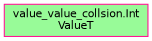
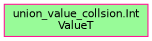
node "value_value_collsion.Int ValueT": label "value_value_collsion.Int ValueT" -> "union_value_collsion.Int ValueT"
